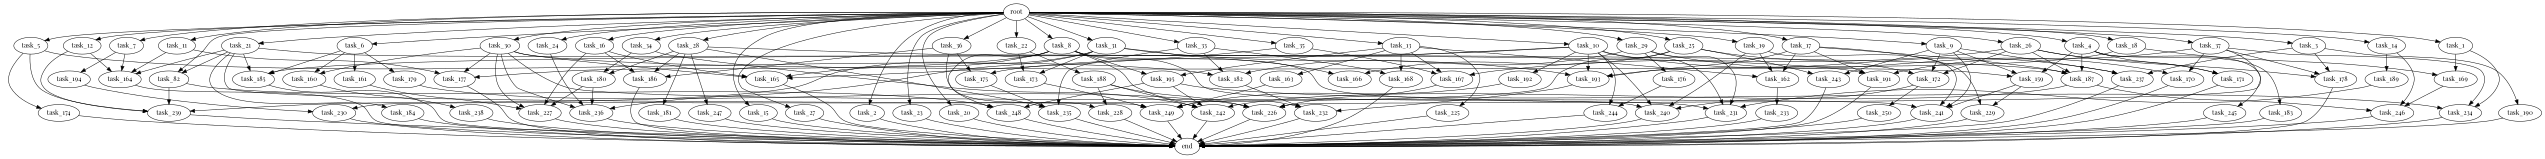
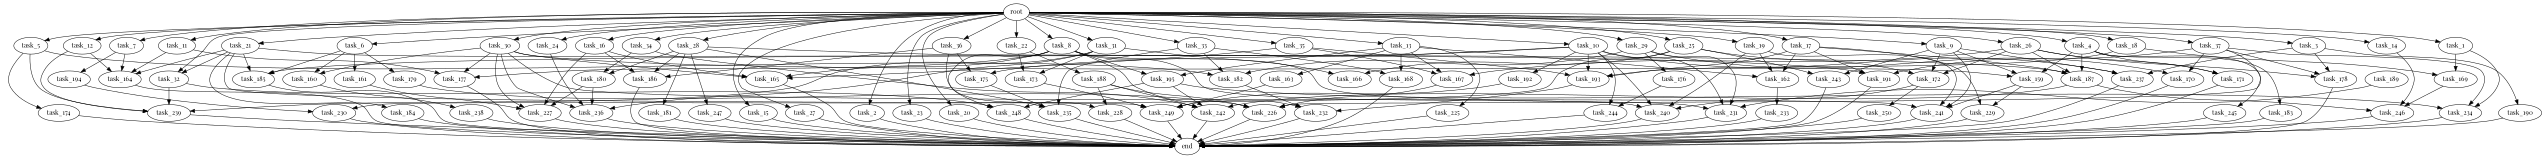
edge "task_14" -> "task_189": removed
edge "task_31" -> "task_193": now "task_35" -> "task_193"
node "task_82": label "task_82" -> "task_32"
